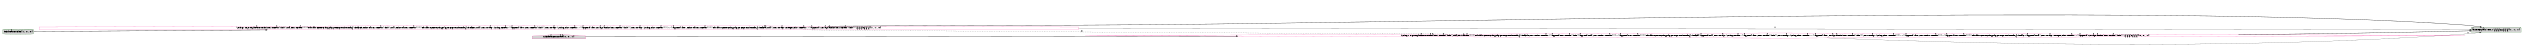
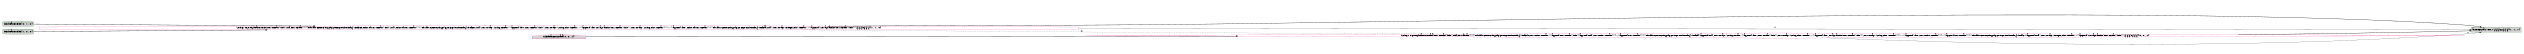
node "b03_beanQueries['0', '1', '0']": added
